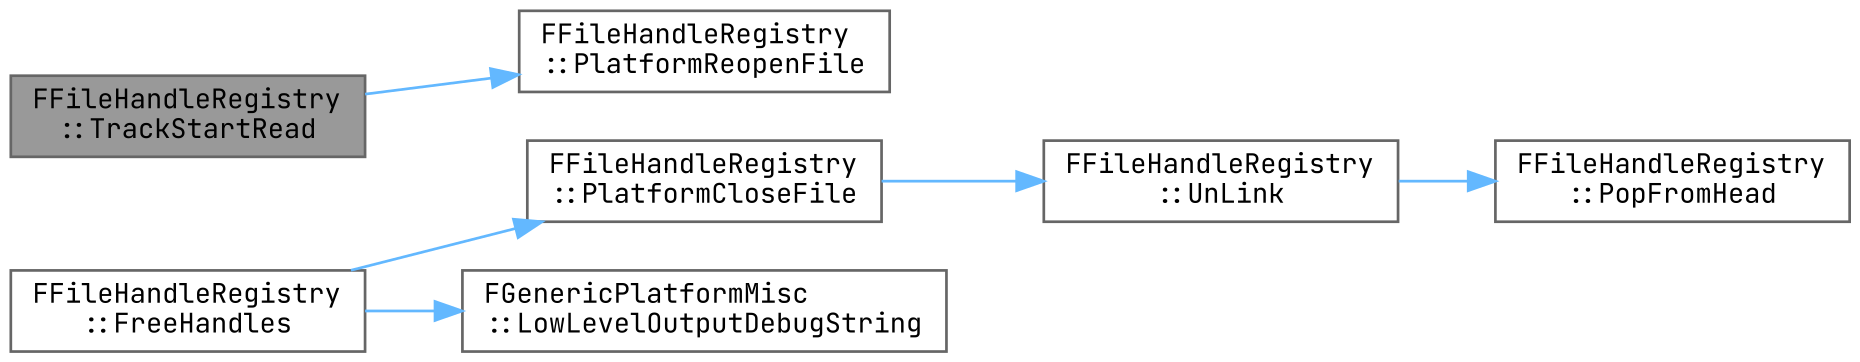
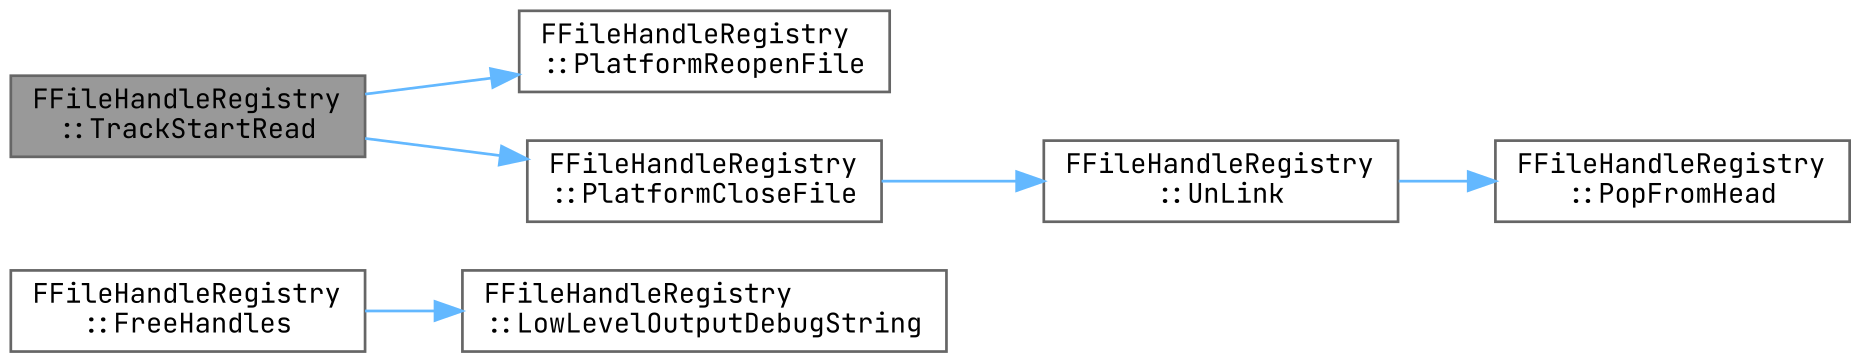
edge "FFileHandleRegistry ::FreeHandles" -> "FFileHandleRegistry ::PlatformCloseFile": now "FFileHandleRegistry ::TrackStartRead" -> "FFileHandleRegistry ::PlatformCloseFile"
node "FGenericPlatformMisc ::LowLevelOutputDebugString": label "FGenericPlatformMisc ::LowLevelOutputDebugString" -> "FFileHandleRegistry ::LowLevelOutputDebugString"
